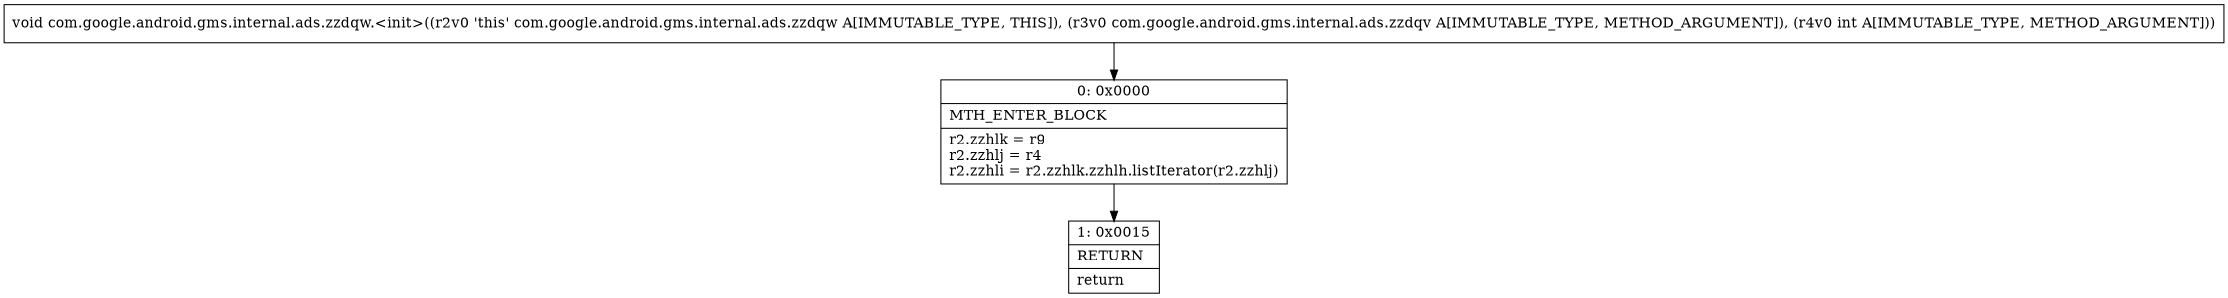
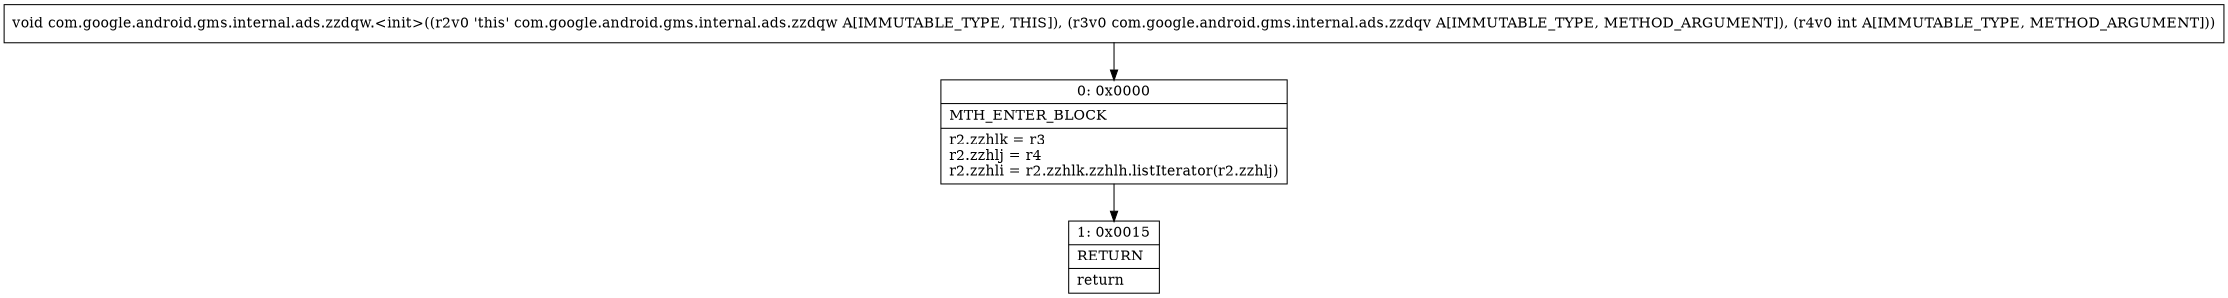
node "0: 0x0000": text "r2.zzhlk = r9" -> "r2.zzhlk = r3"
